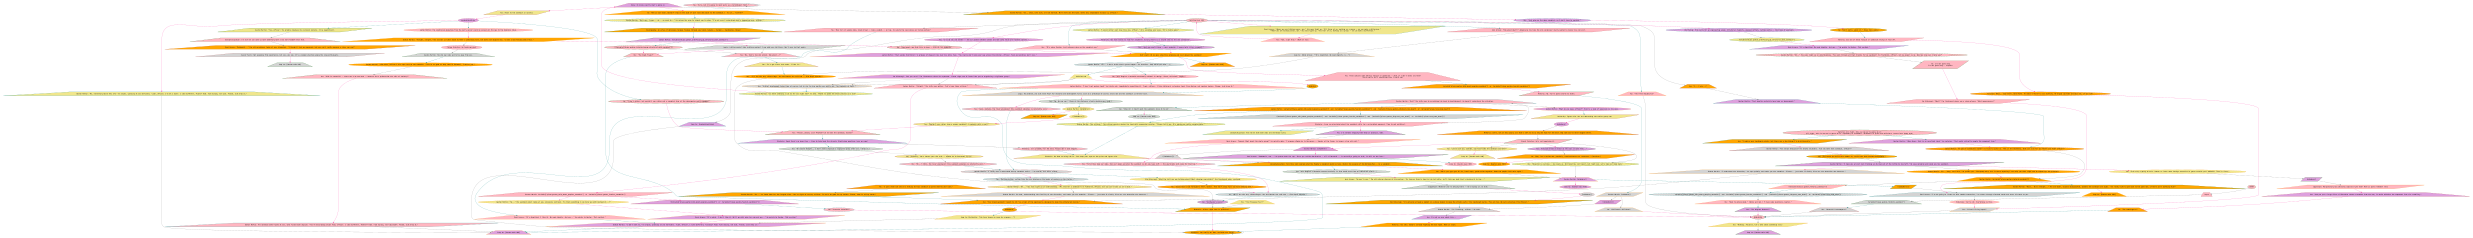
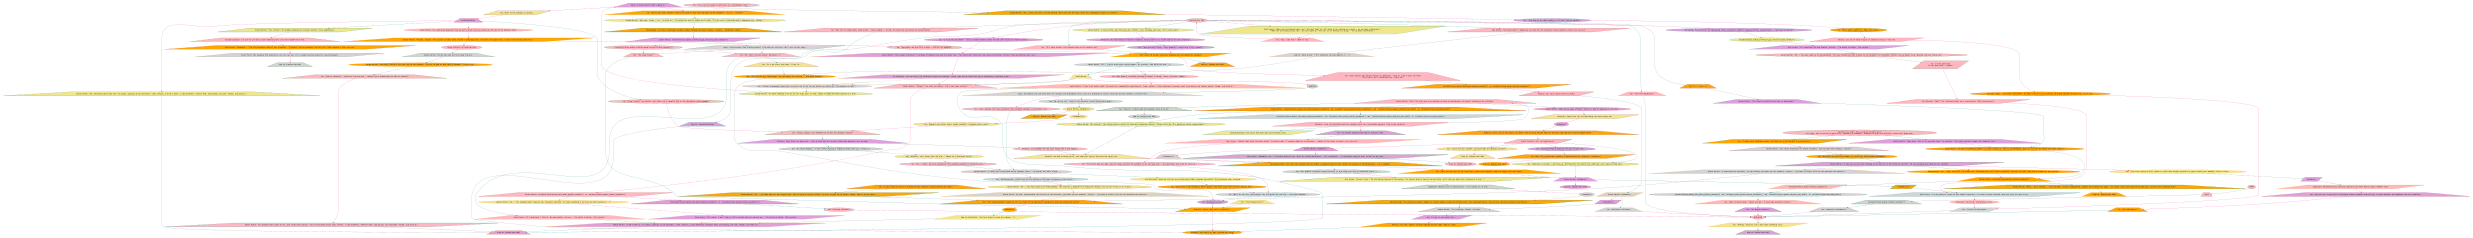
node "sandwichhubthing": shape ellipse -> trapezium
node "RENELOVE": fillcolor orange -> lightgrey
